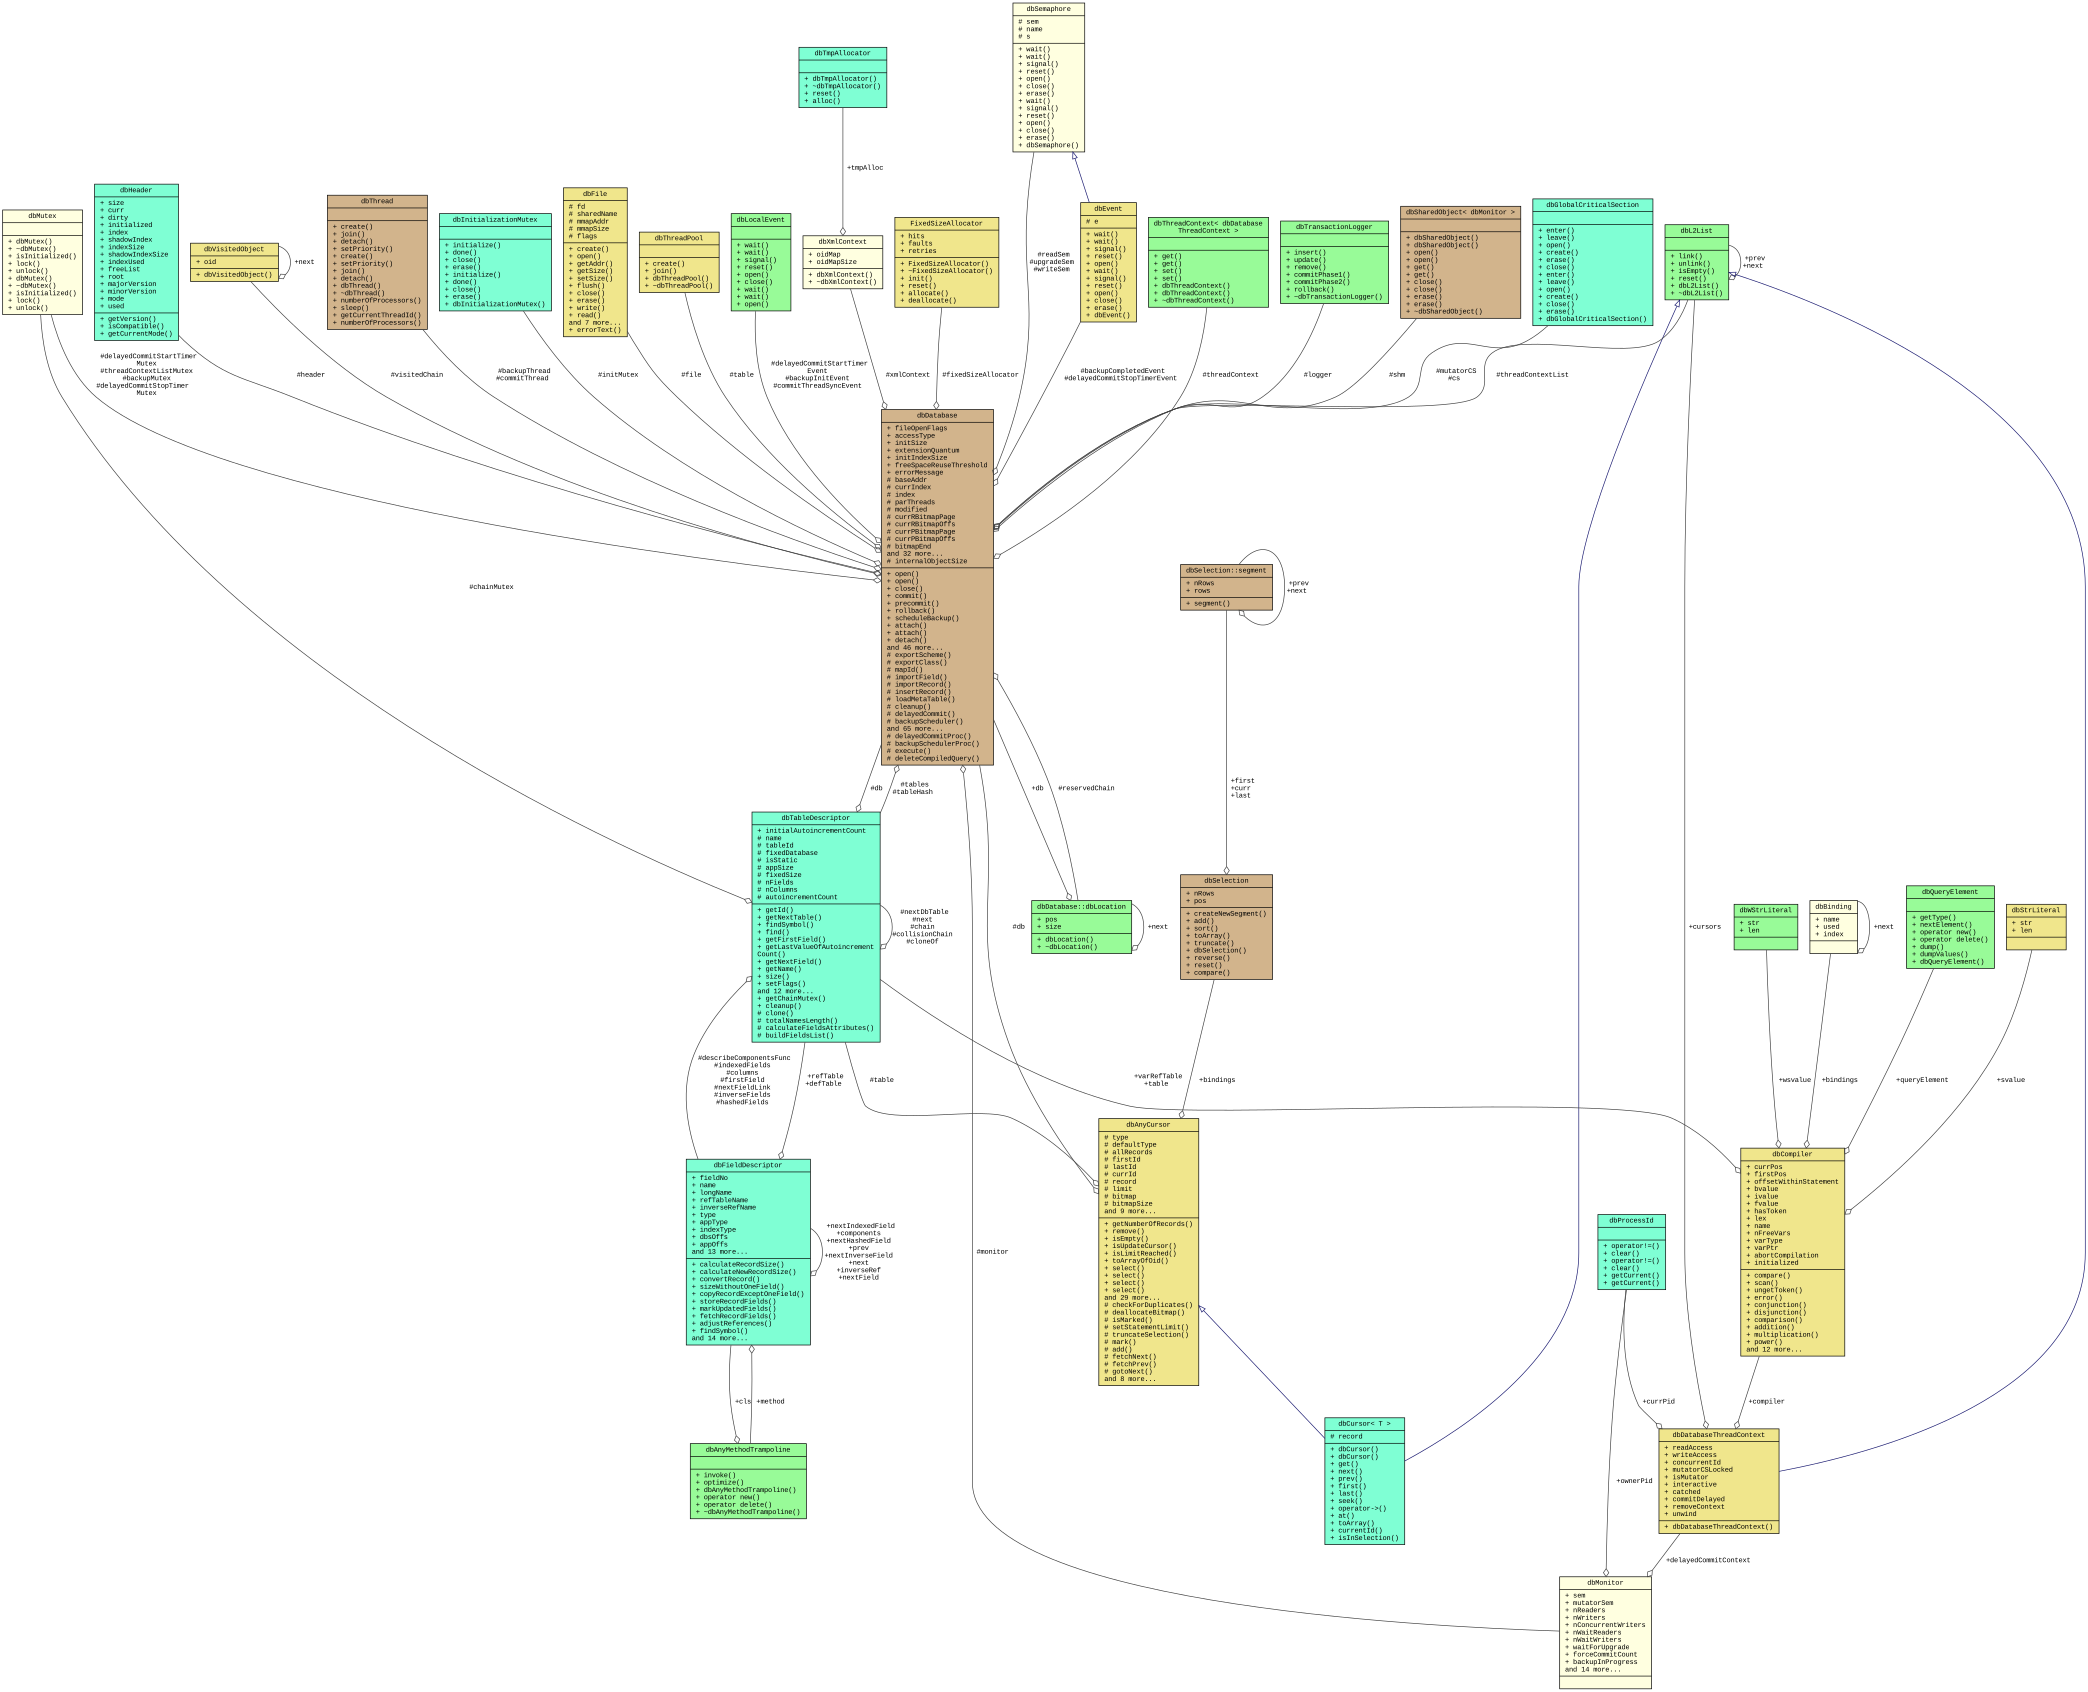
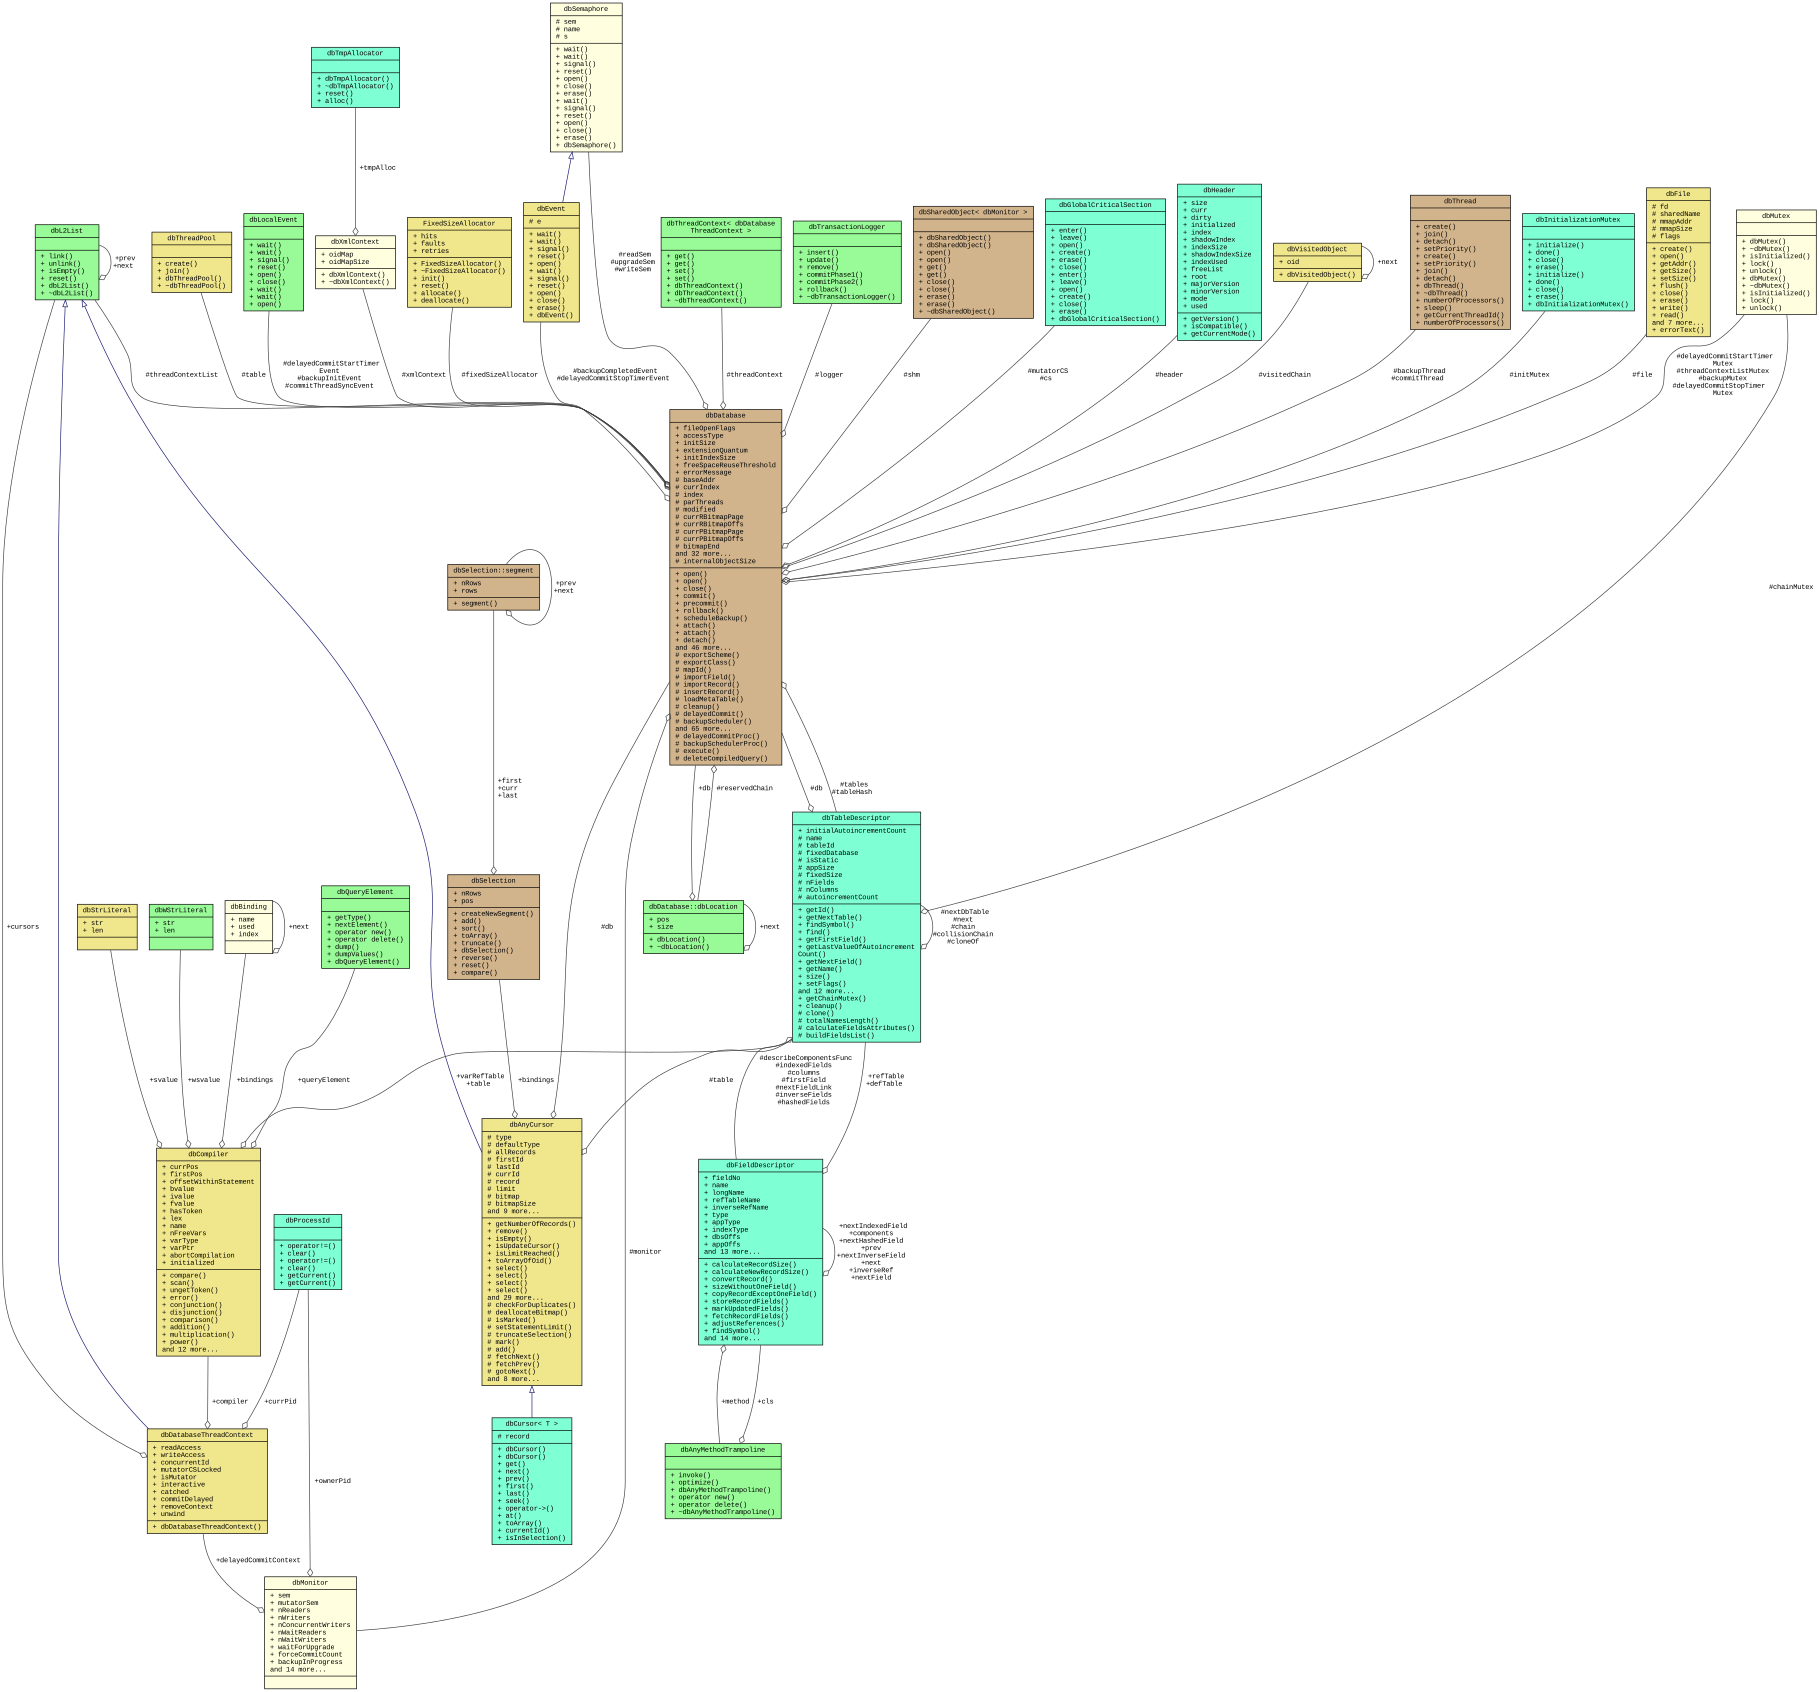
edge "dbCursor< T >" -> "dbL2List": now "dbAnyCursor" -> "dbL2List"
